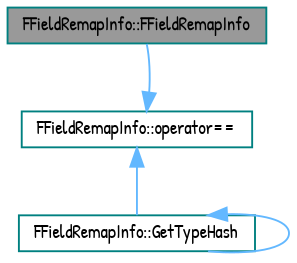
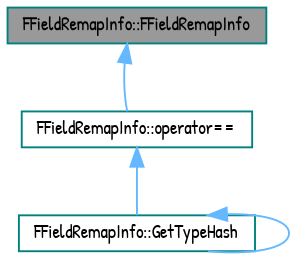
edge "FFieldRemapInfo::FFieldRemapInfo" -> "FFieldRemapInfo::operator==": reversed
